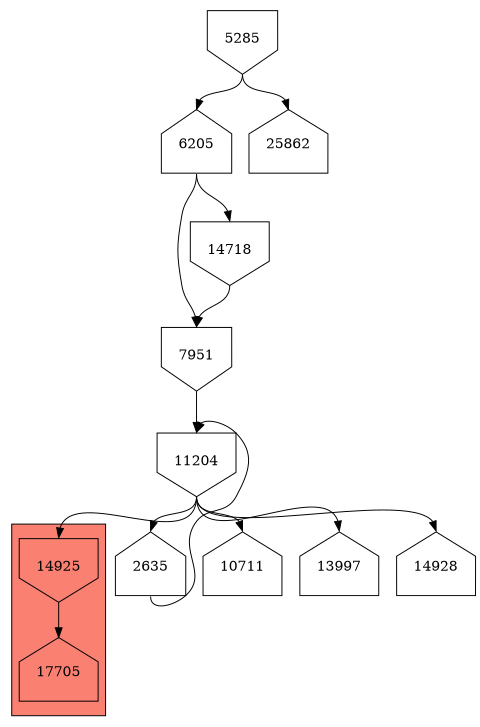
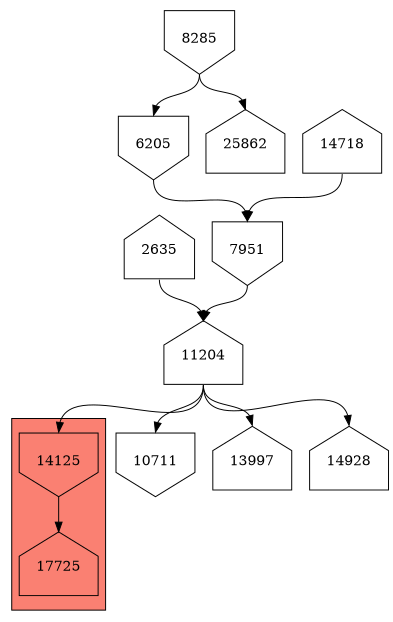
node "5285": label "5285" -> "8285"
node "6205": shape house -> invhouse
edge "6205" -> "14718": removed
node "14718": shape invhouse -> house
node "11204": shape invhouse -> house
edge "11204" -> "2635": removed
node "14925": label "14925" -> "14125"
node "10711": shape house -> invhouse
node "17705": label "17705" -> "17725"
